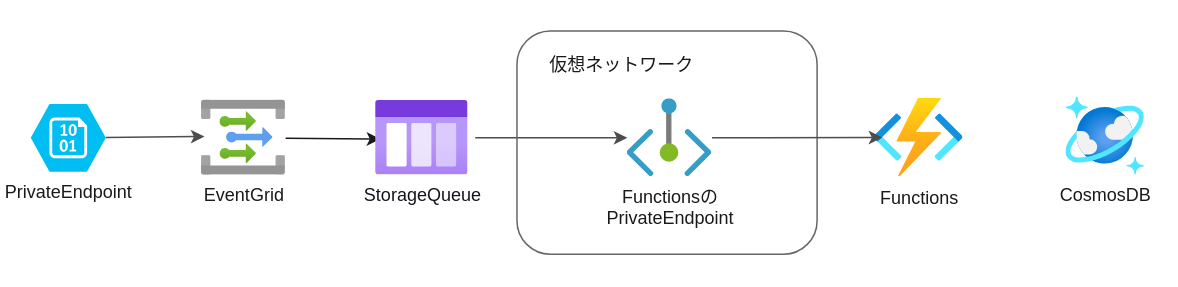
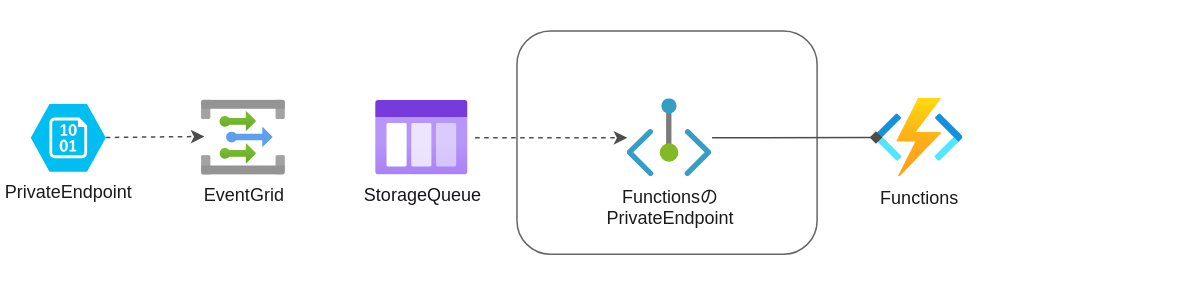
node "仮想ネットワーク": removed
node "CosmosDB": removed
edge "PrivateEndpoint" -> "EventGrid": style solid -> dashed
edge "Functionsの PrivateEndpoint" -> "Functions": arrowhead classic -> diamond
edge "EventGrid" -> "StorageQueue": removed
edge "StorageQueue" -> "Functionsの PrivateEndpoint": style solid -> dashed
